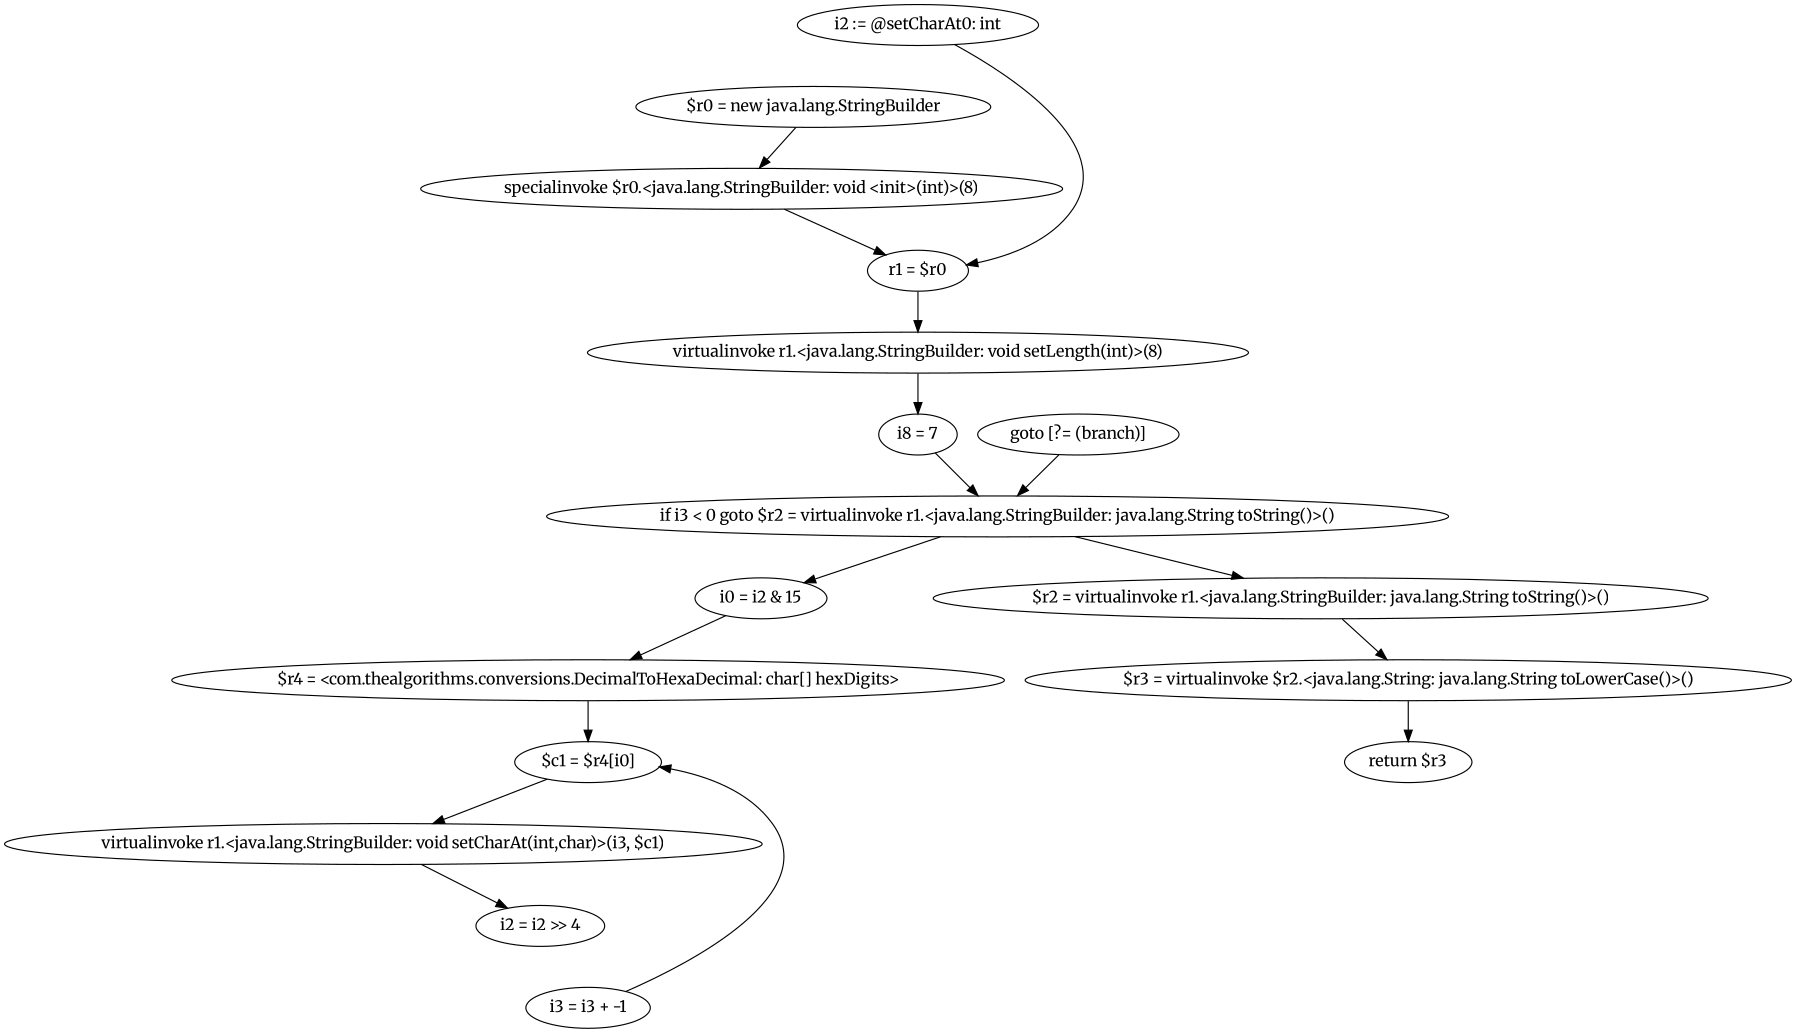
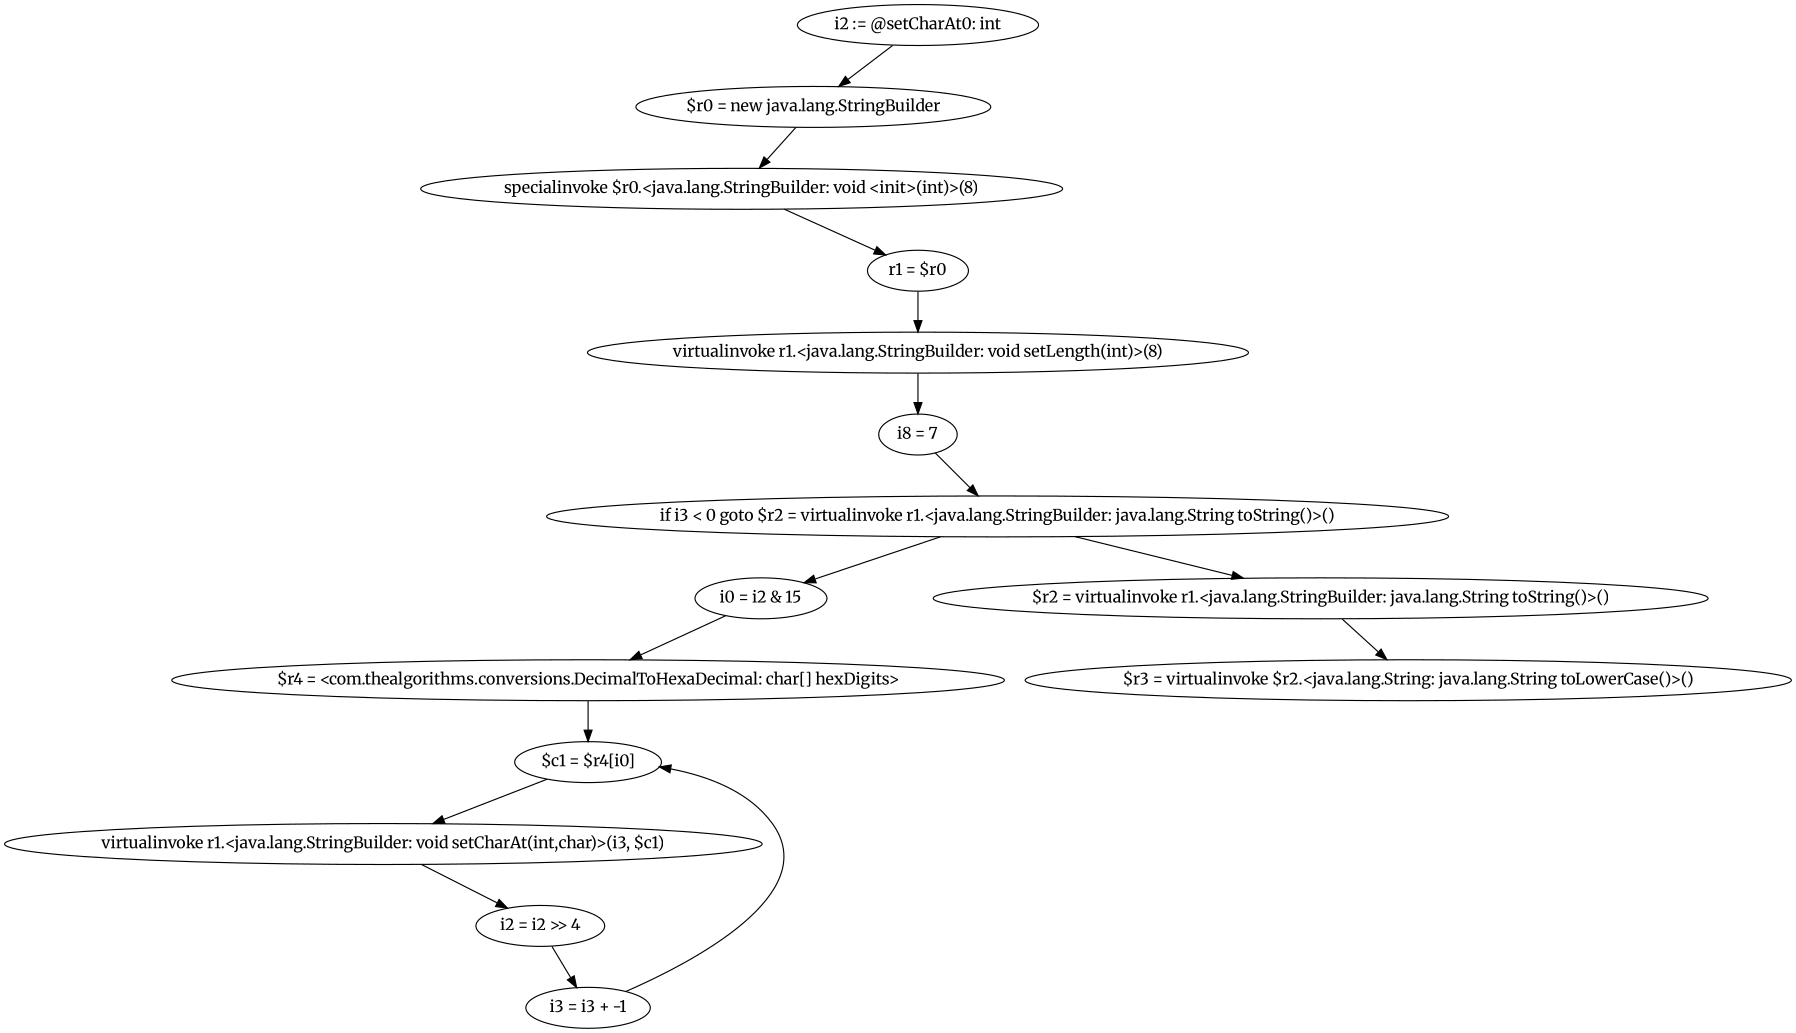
edge "i2 := @setCharAt0: int" -> "r1 = $r0": now "i2 := @setCharAt0: int" -> "$r0 = new java.lang.StringBuilder"
node "goto [?= (branch)]": removed
node "return $r3": removed
edge "i2 = i2 >> 4" -> "i3 = i3 + -1": added
